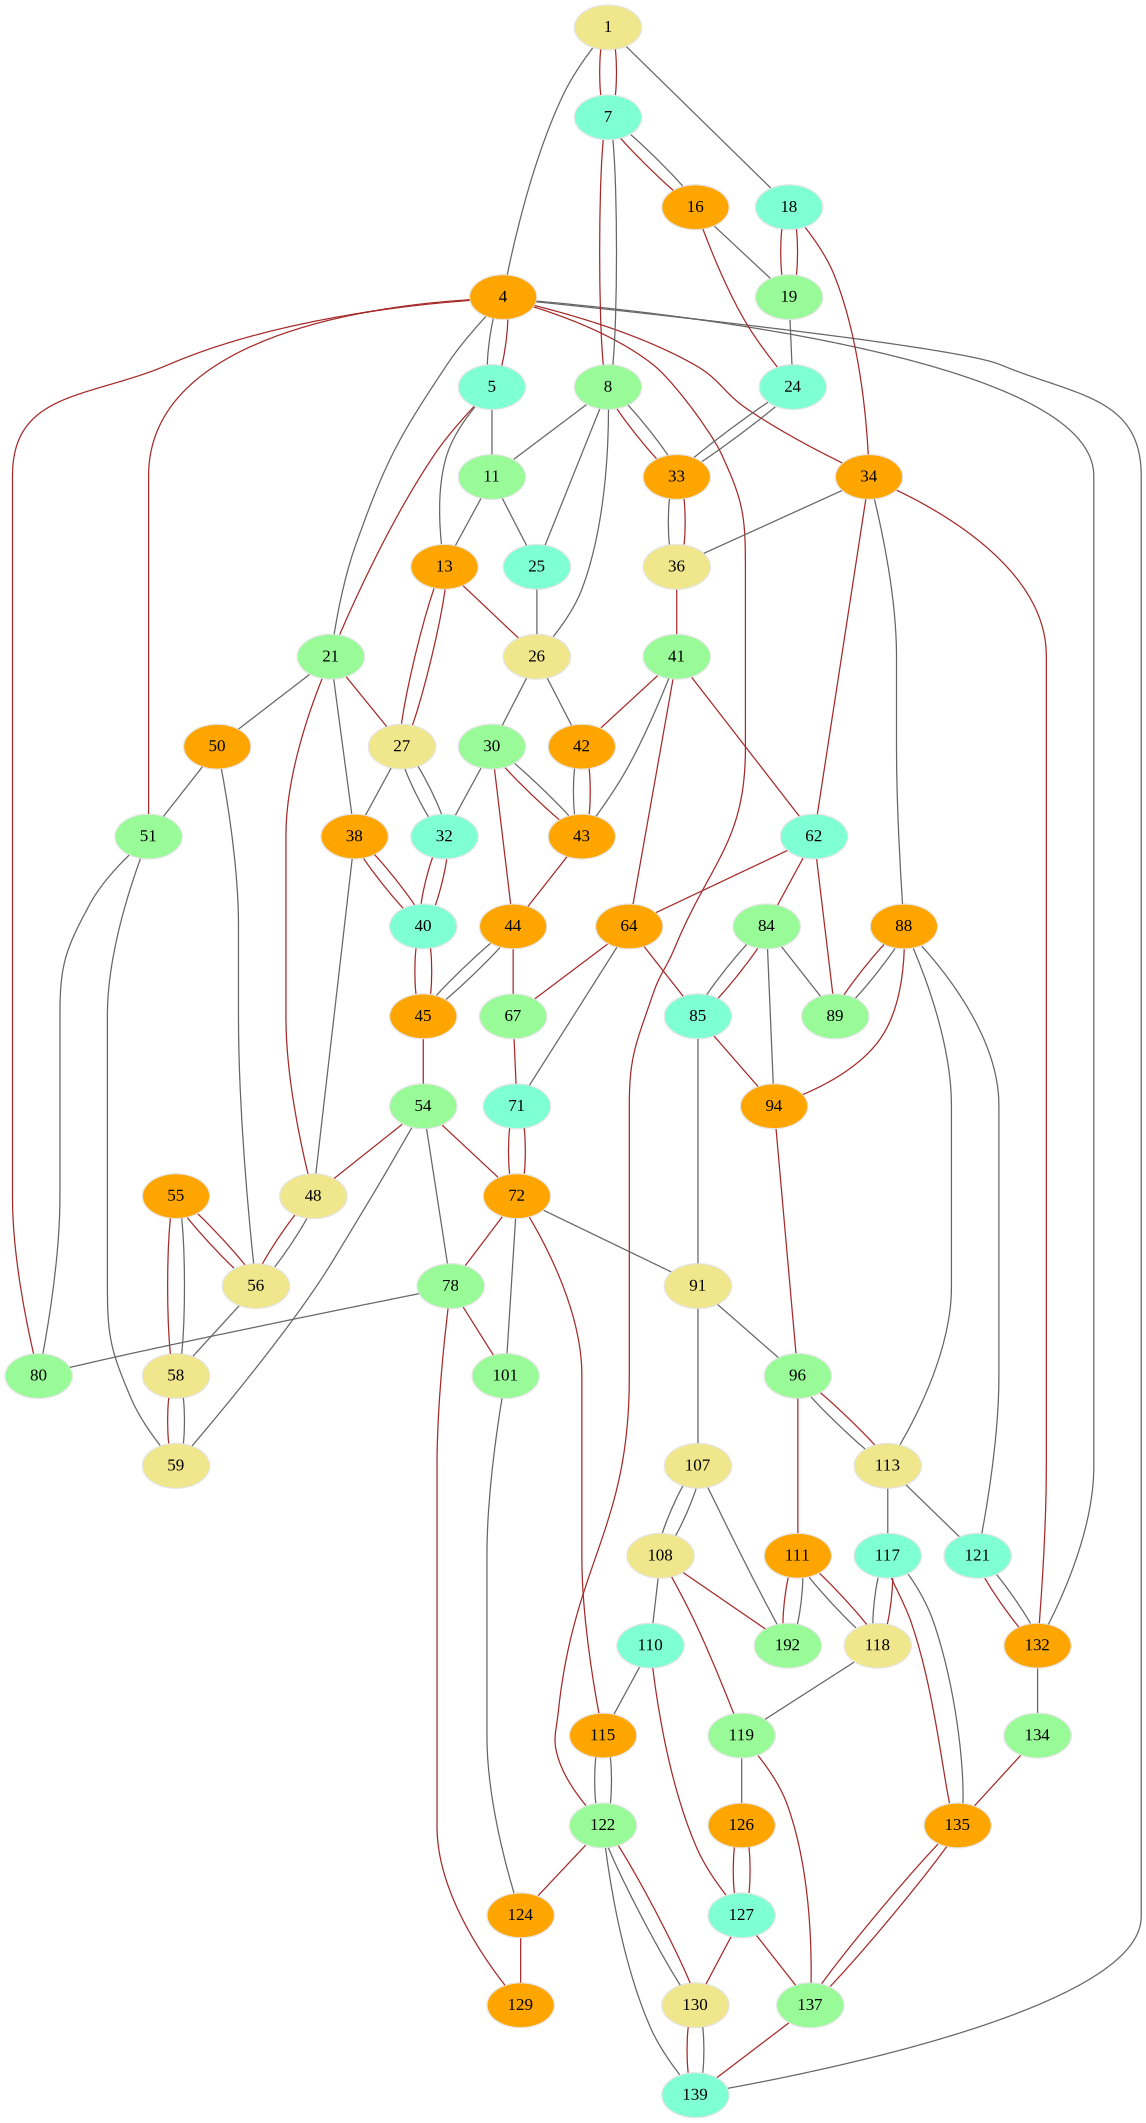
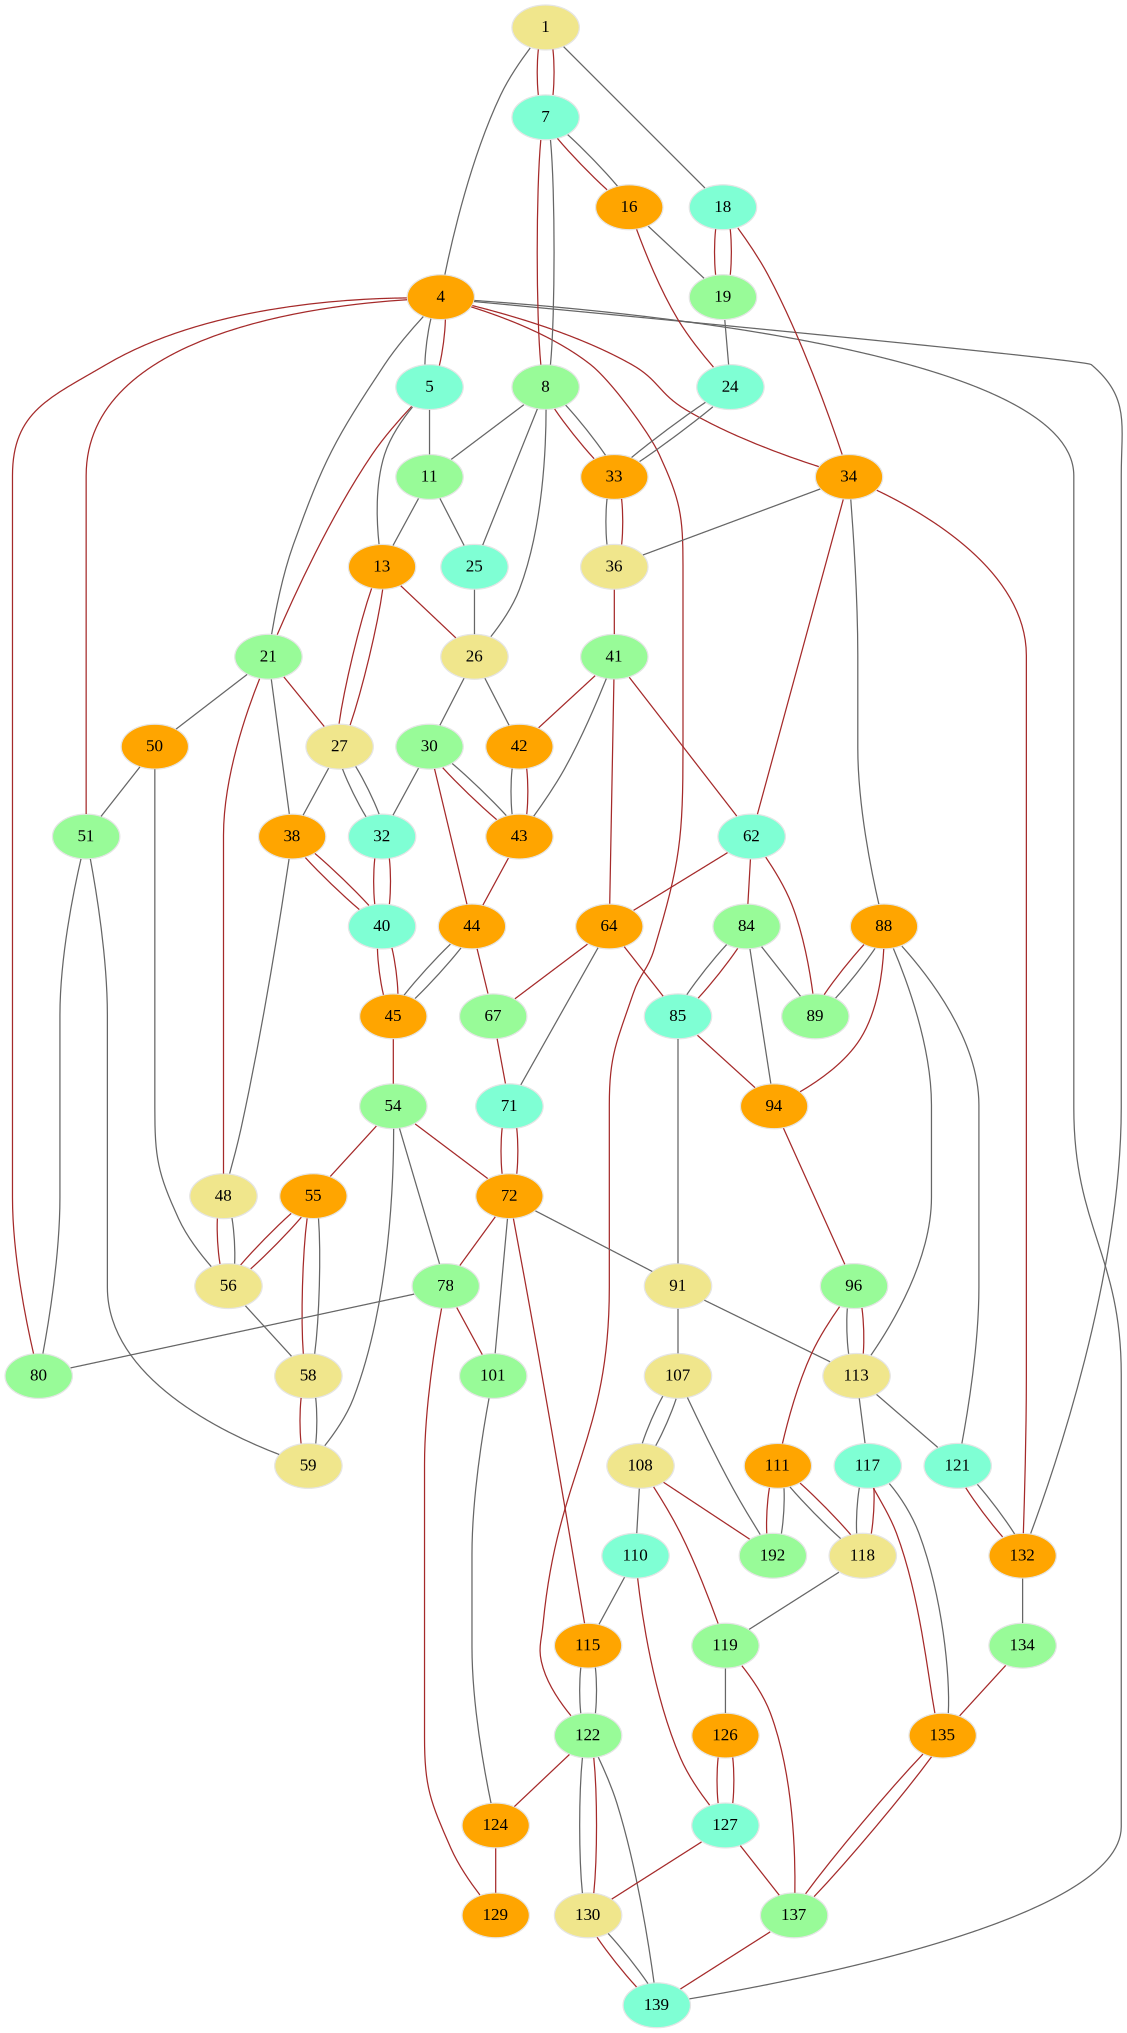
edge "54" -- "48": now "54" -- "55"
edge "91" -- "96": now "91" -- "113"
